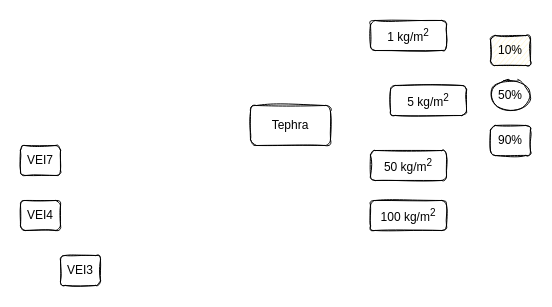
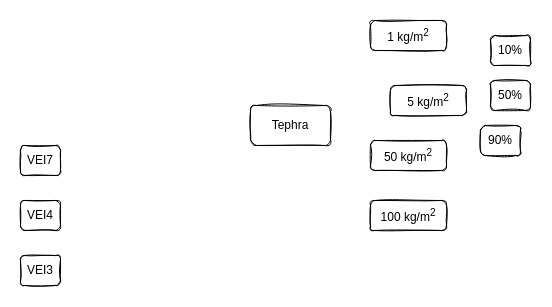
node "10%": fillcolor #fff2cc -> #ffffff
node "50%": shape ellipse -> rounded rectangle
node "90%": moved (511, 141) -> (501, 141)
node "50 kg/m2": moved (409, 166) -> (409, 156)
node "VEI3": moved (81, 271) -> (41, 271)
